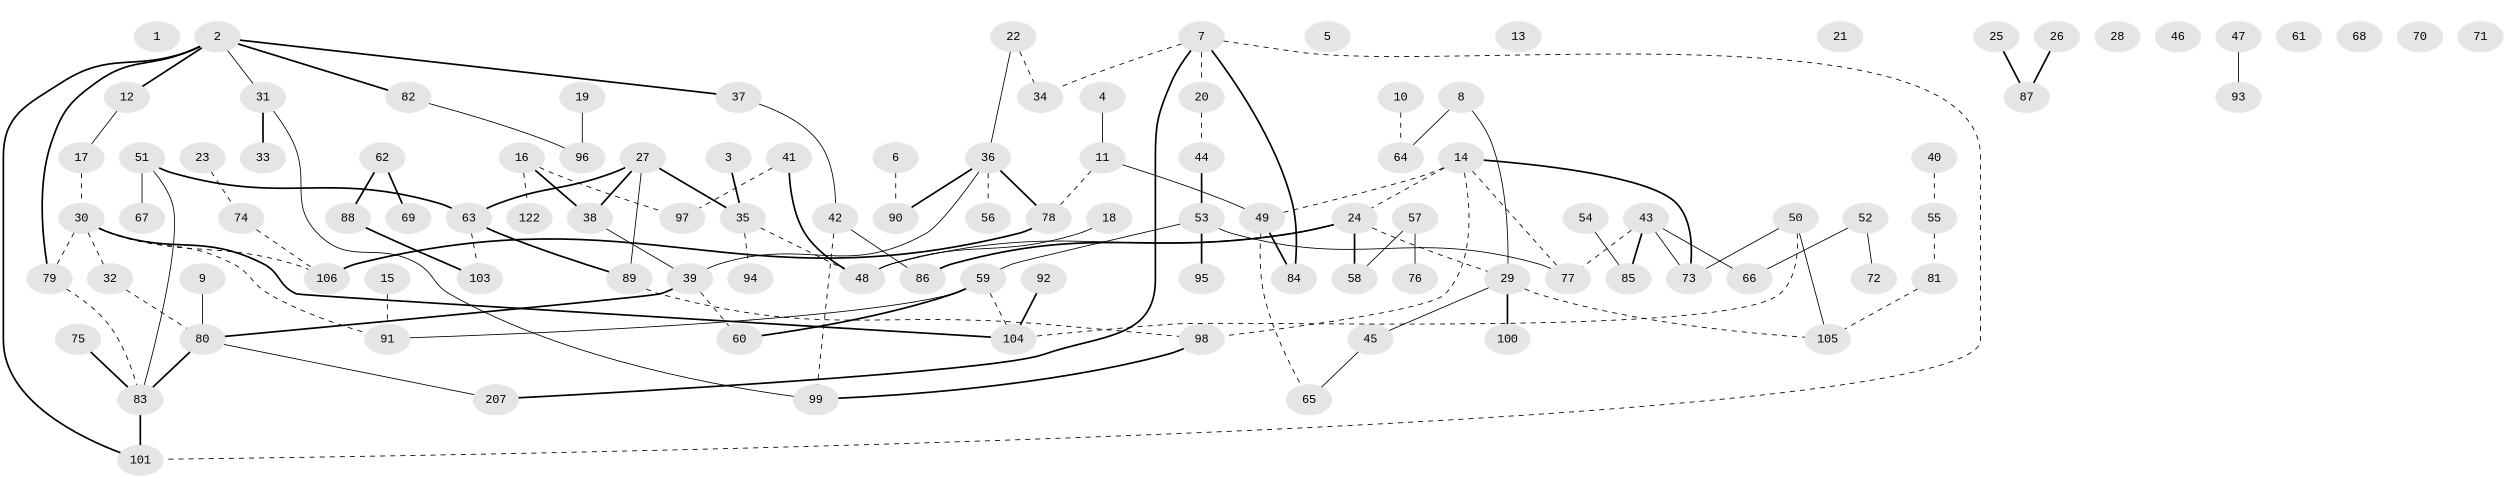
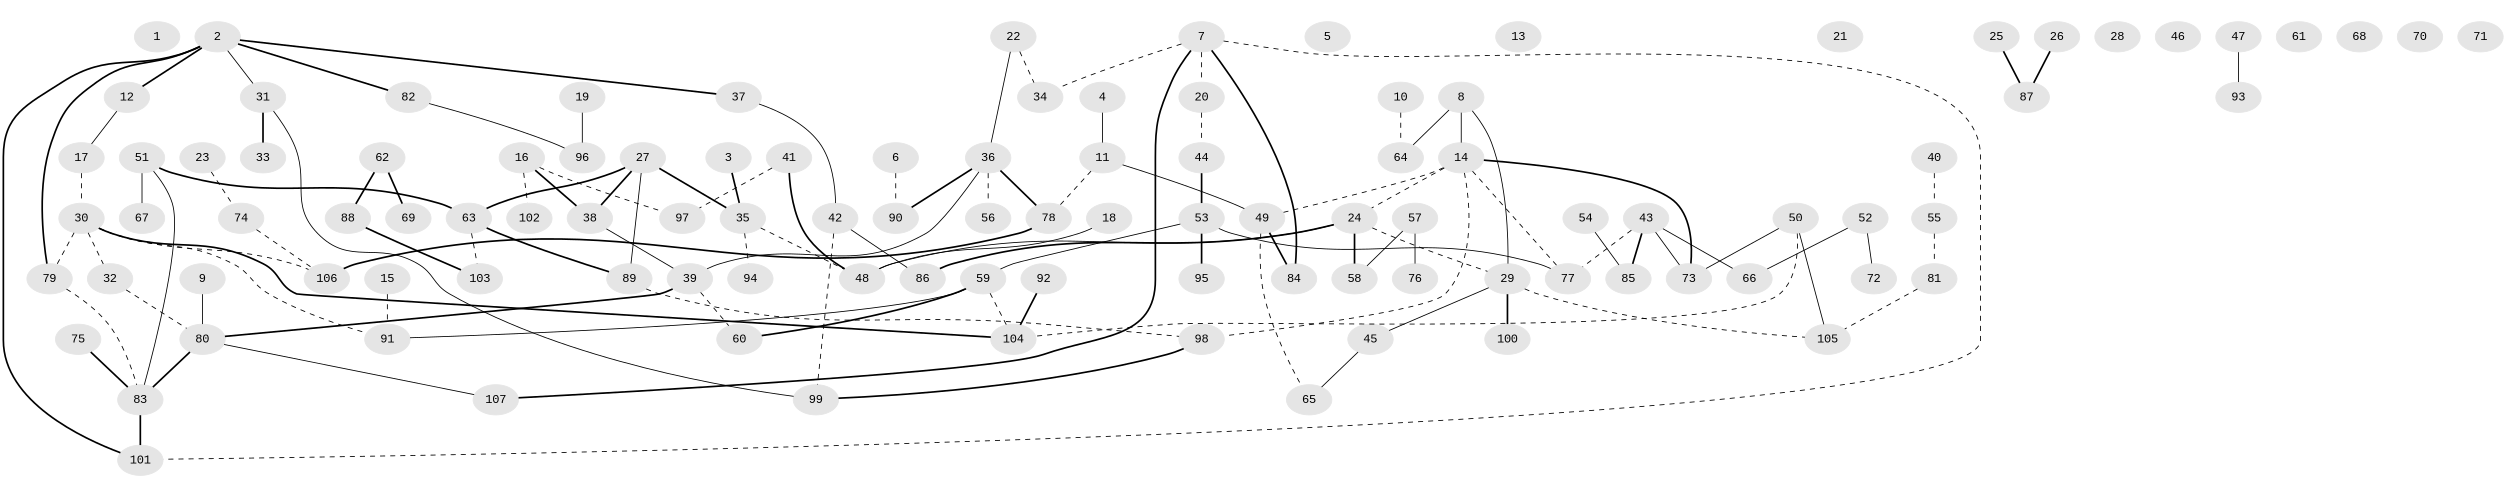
edge "8" -- "14": added
node "122": label "122" -> "102"
node "207": label "207" -> "107"
